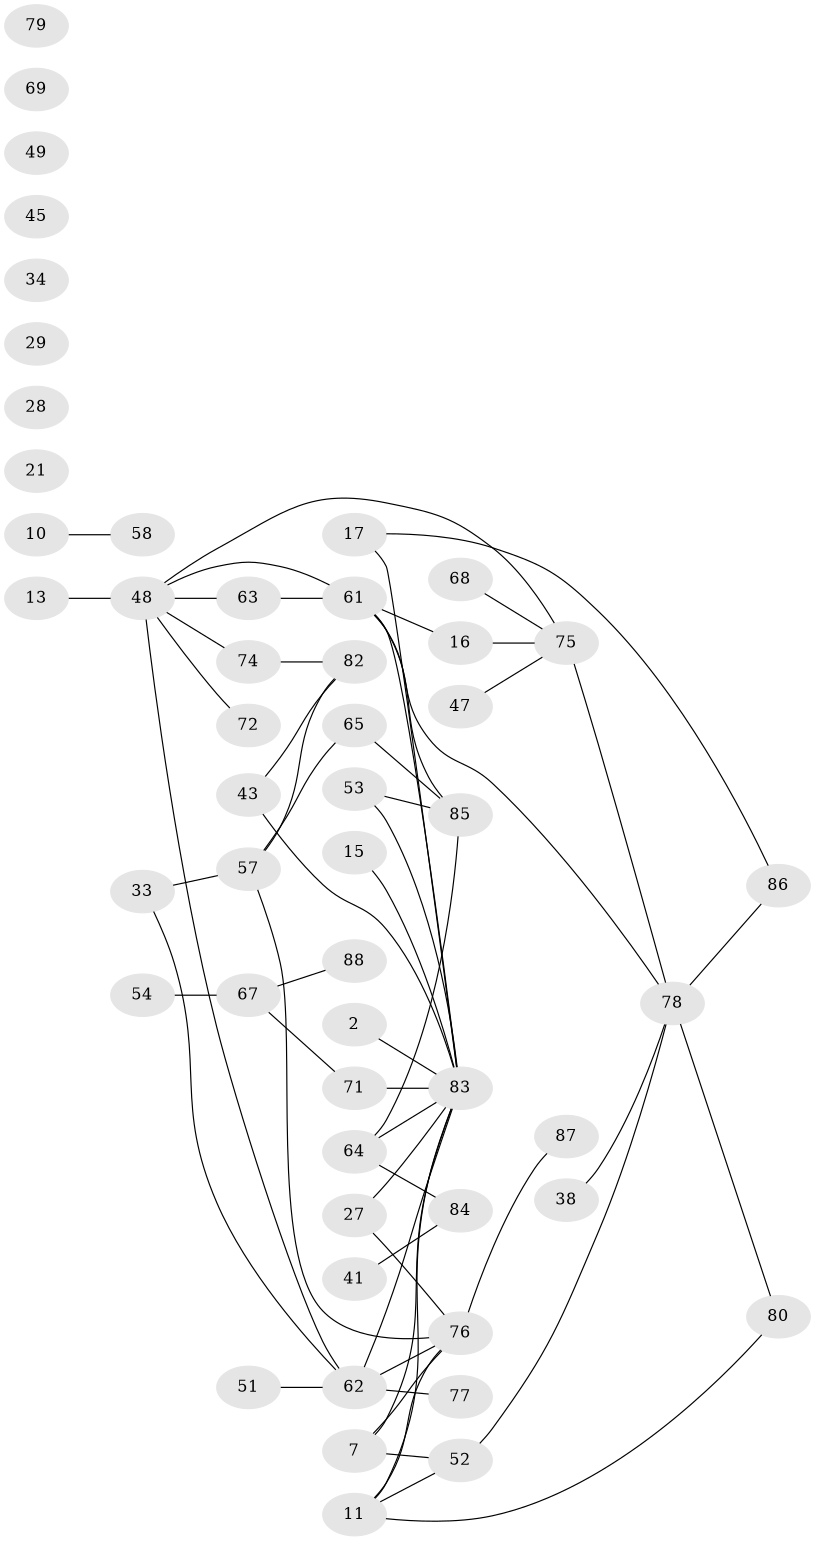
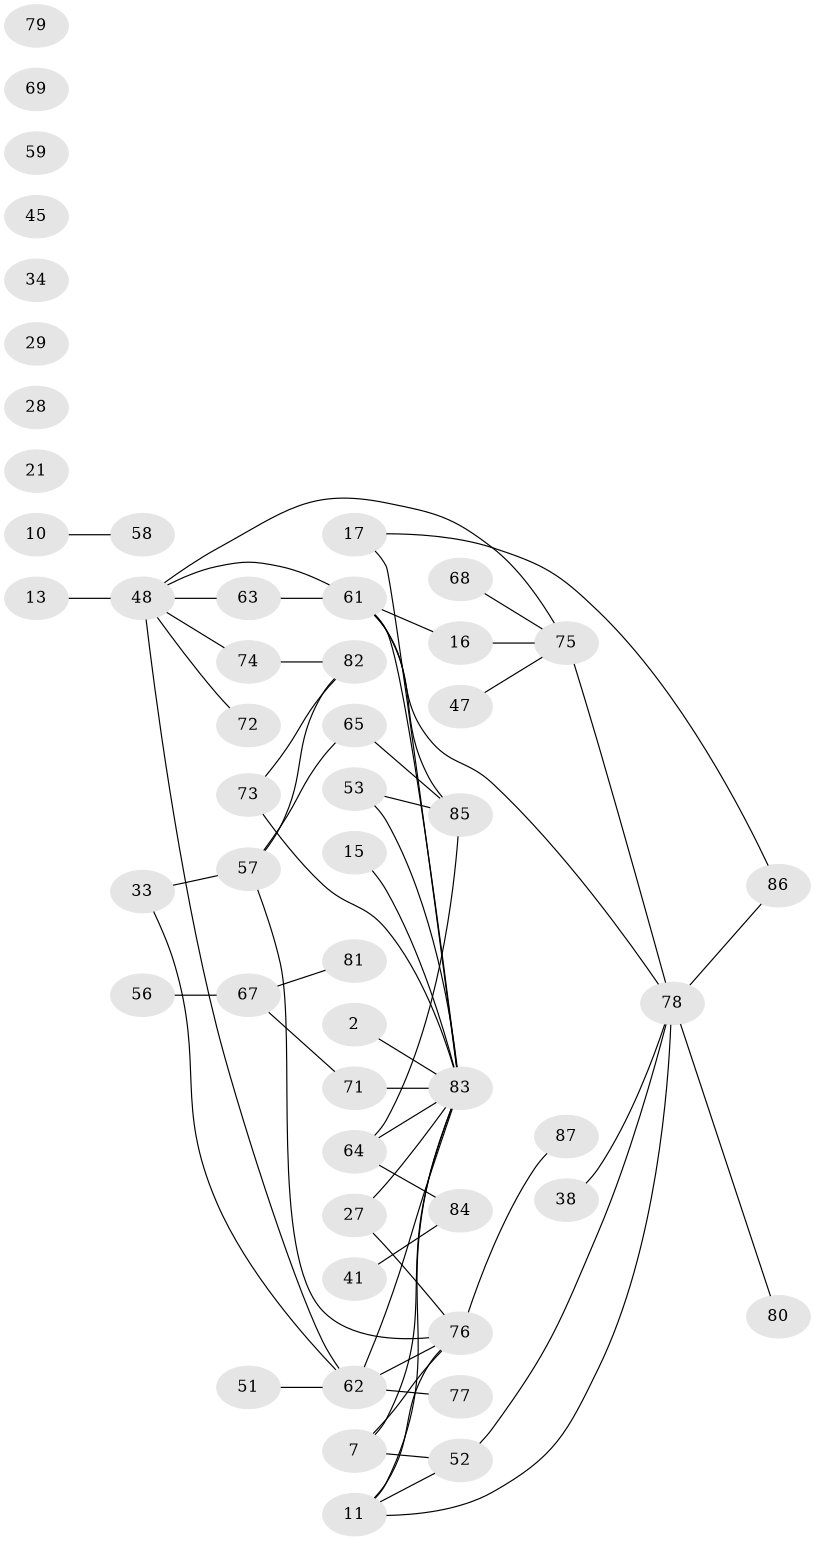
node "49": label "49" -> "59"
node "43": label "43" -> "73"
node "88": label "88" -> "81"
node "54": label "54" -> "56"
edge "80" -- "11": now "78" -- "11"
